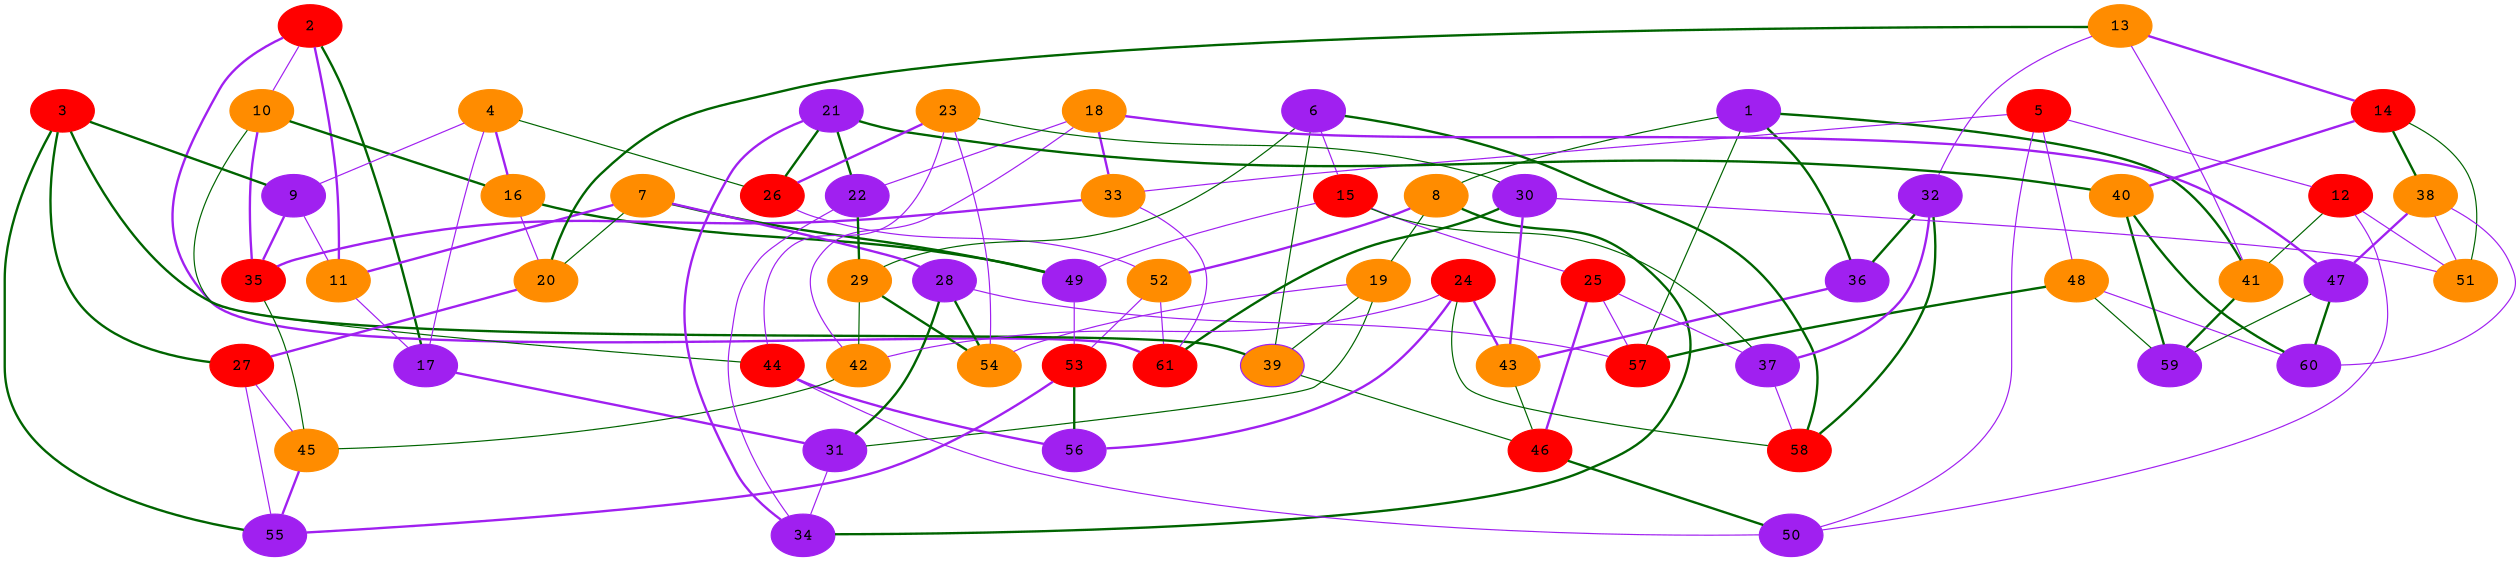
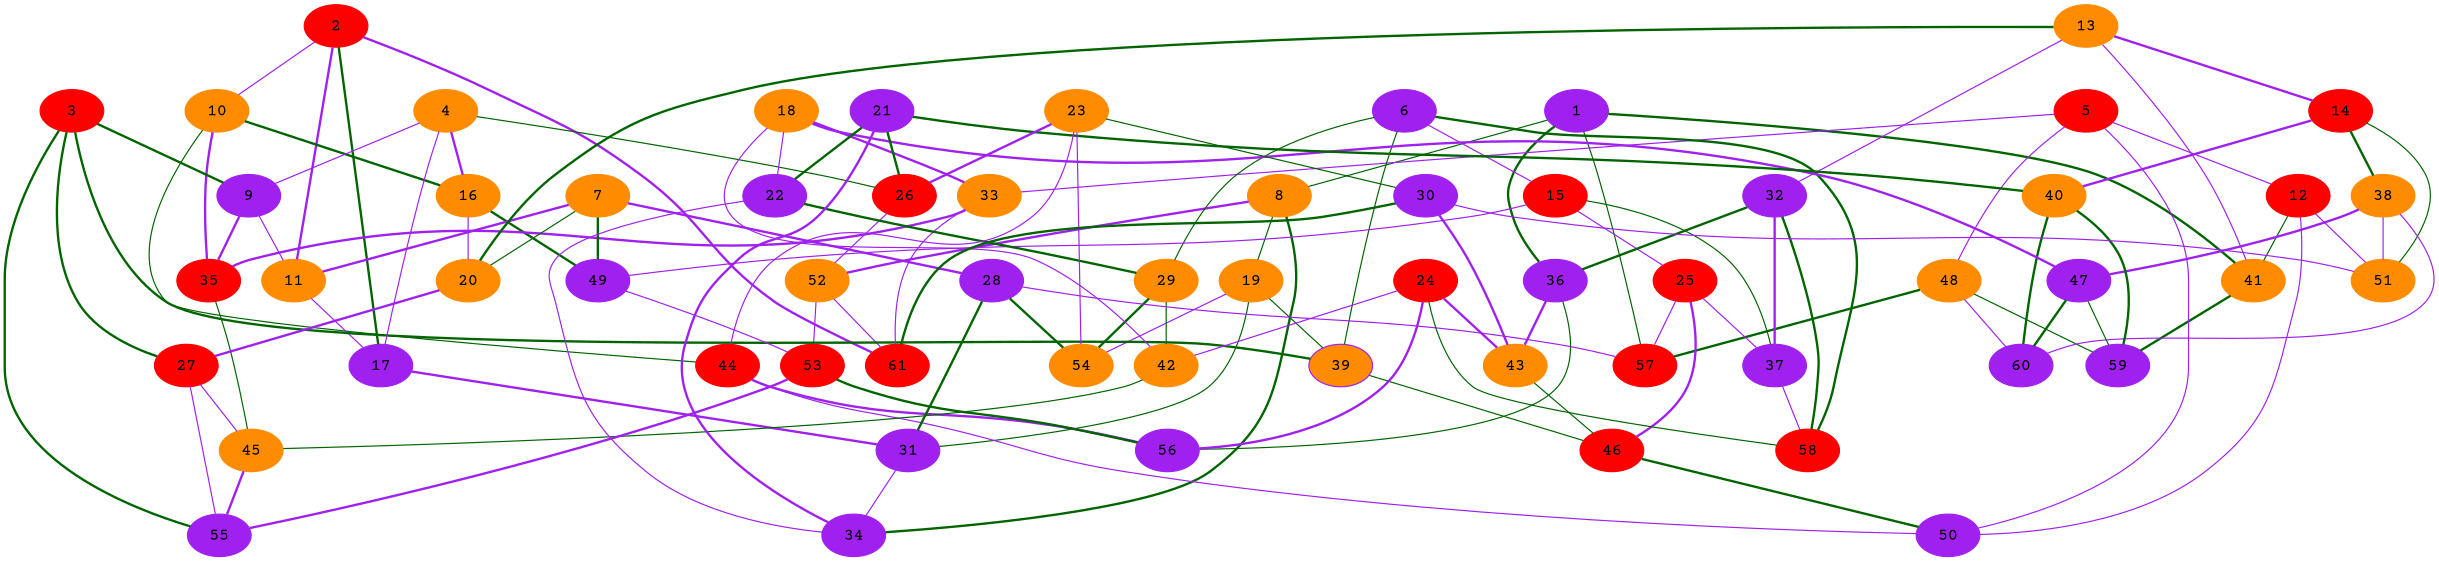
edge "36" -- "56": added
